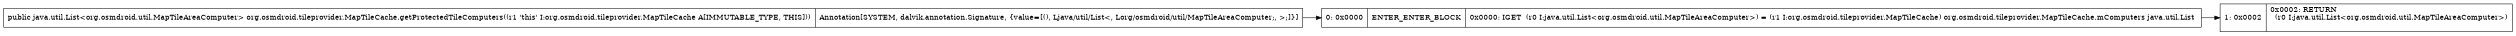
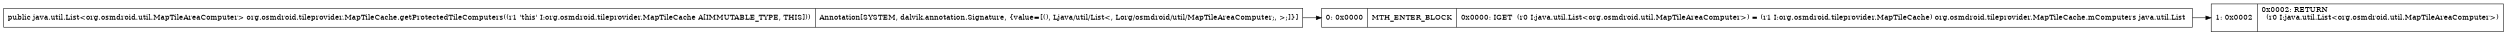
node "0: 0x0000": text "ENTER_ENTER_BLOCK" -> "MTH_ENTER_BLOCK"
